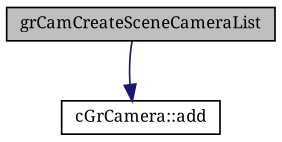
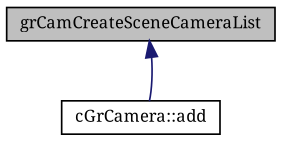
edge "grCamCreateSceneCameraList" -> "cGrCamera::add": reversed
